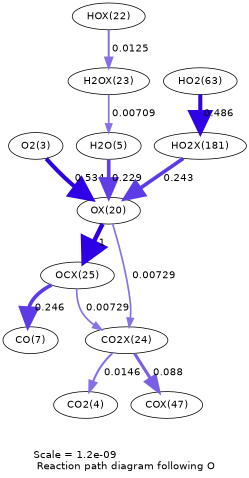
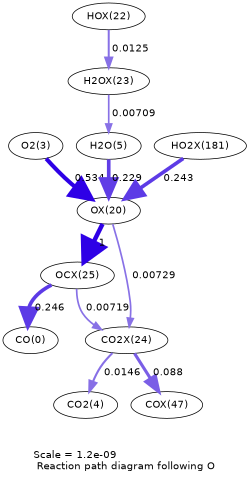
node "HO2(63)": removed
edge "OCX(25)" -> "CO2X(24)": label " 0.00729" -> " 0.00719"
node "CO(7)": label "CO(7)" -> "CO(0)"
